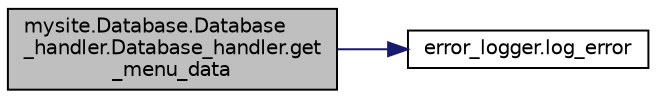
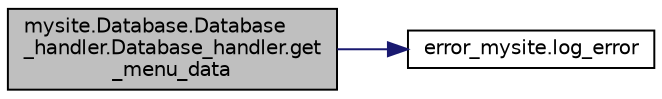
node "error_logger.log_error": label "error_logger.log_error" -> "error_mysite.log_error"
